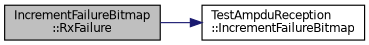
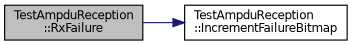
node "IncrementFailureBitmap ::RxFailure": label "IncrementFailureBitmap ::RxFailure" -> "TestAmpduReception ::RxFailure"
